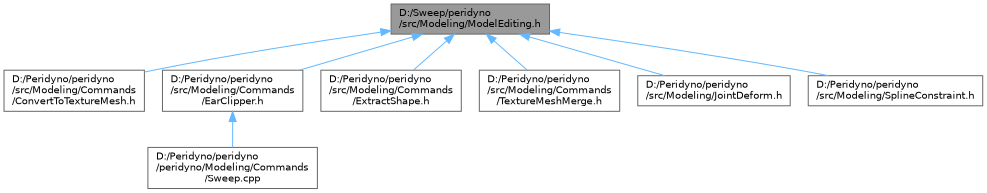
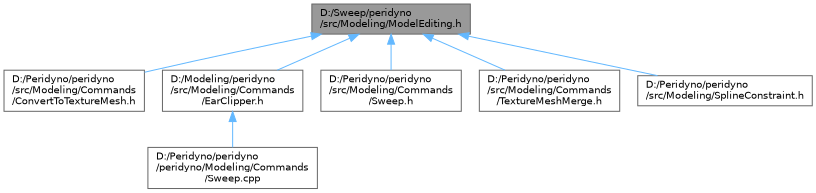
node "D:/Peridyno/peridyno /src/Modeling/Commands /EarClipper.h": label "D:/Peridyno/peridyno /src/Modeling/Commands /EarClipper.h" -> "D:/Modeling/peridyno /src/Modeling/Commands /EarClipper.h"
node "D:/Peridyno/peridyno /src/Modeling/Commands /ExtractShape.h": label "D:/Peridyno/peridyno /src/Modeling/Commands /ExtractShape.h" -> "D:/Peridyno/peridyno /src/Modeling/Commands /Sweep.h"
node "D:/Peridyno/peridyno /src/Modeling/JointDeform.h": removed
